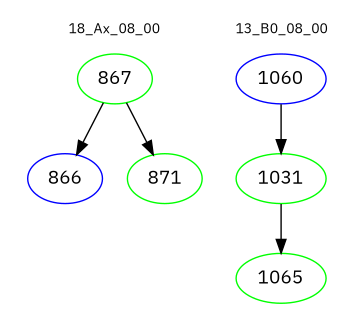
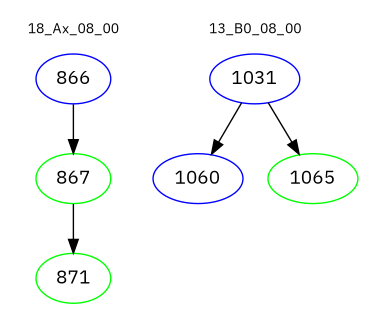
edge "1060" -> "1031": reversed
edge "867" -> "866": reversed
node "1031": color green -> blue
